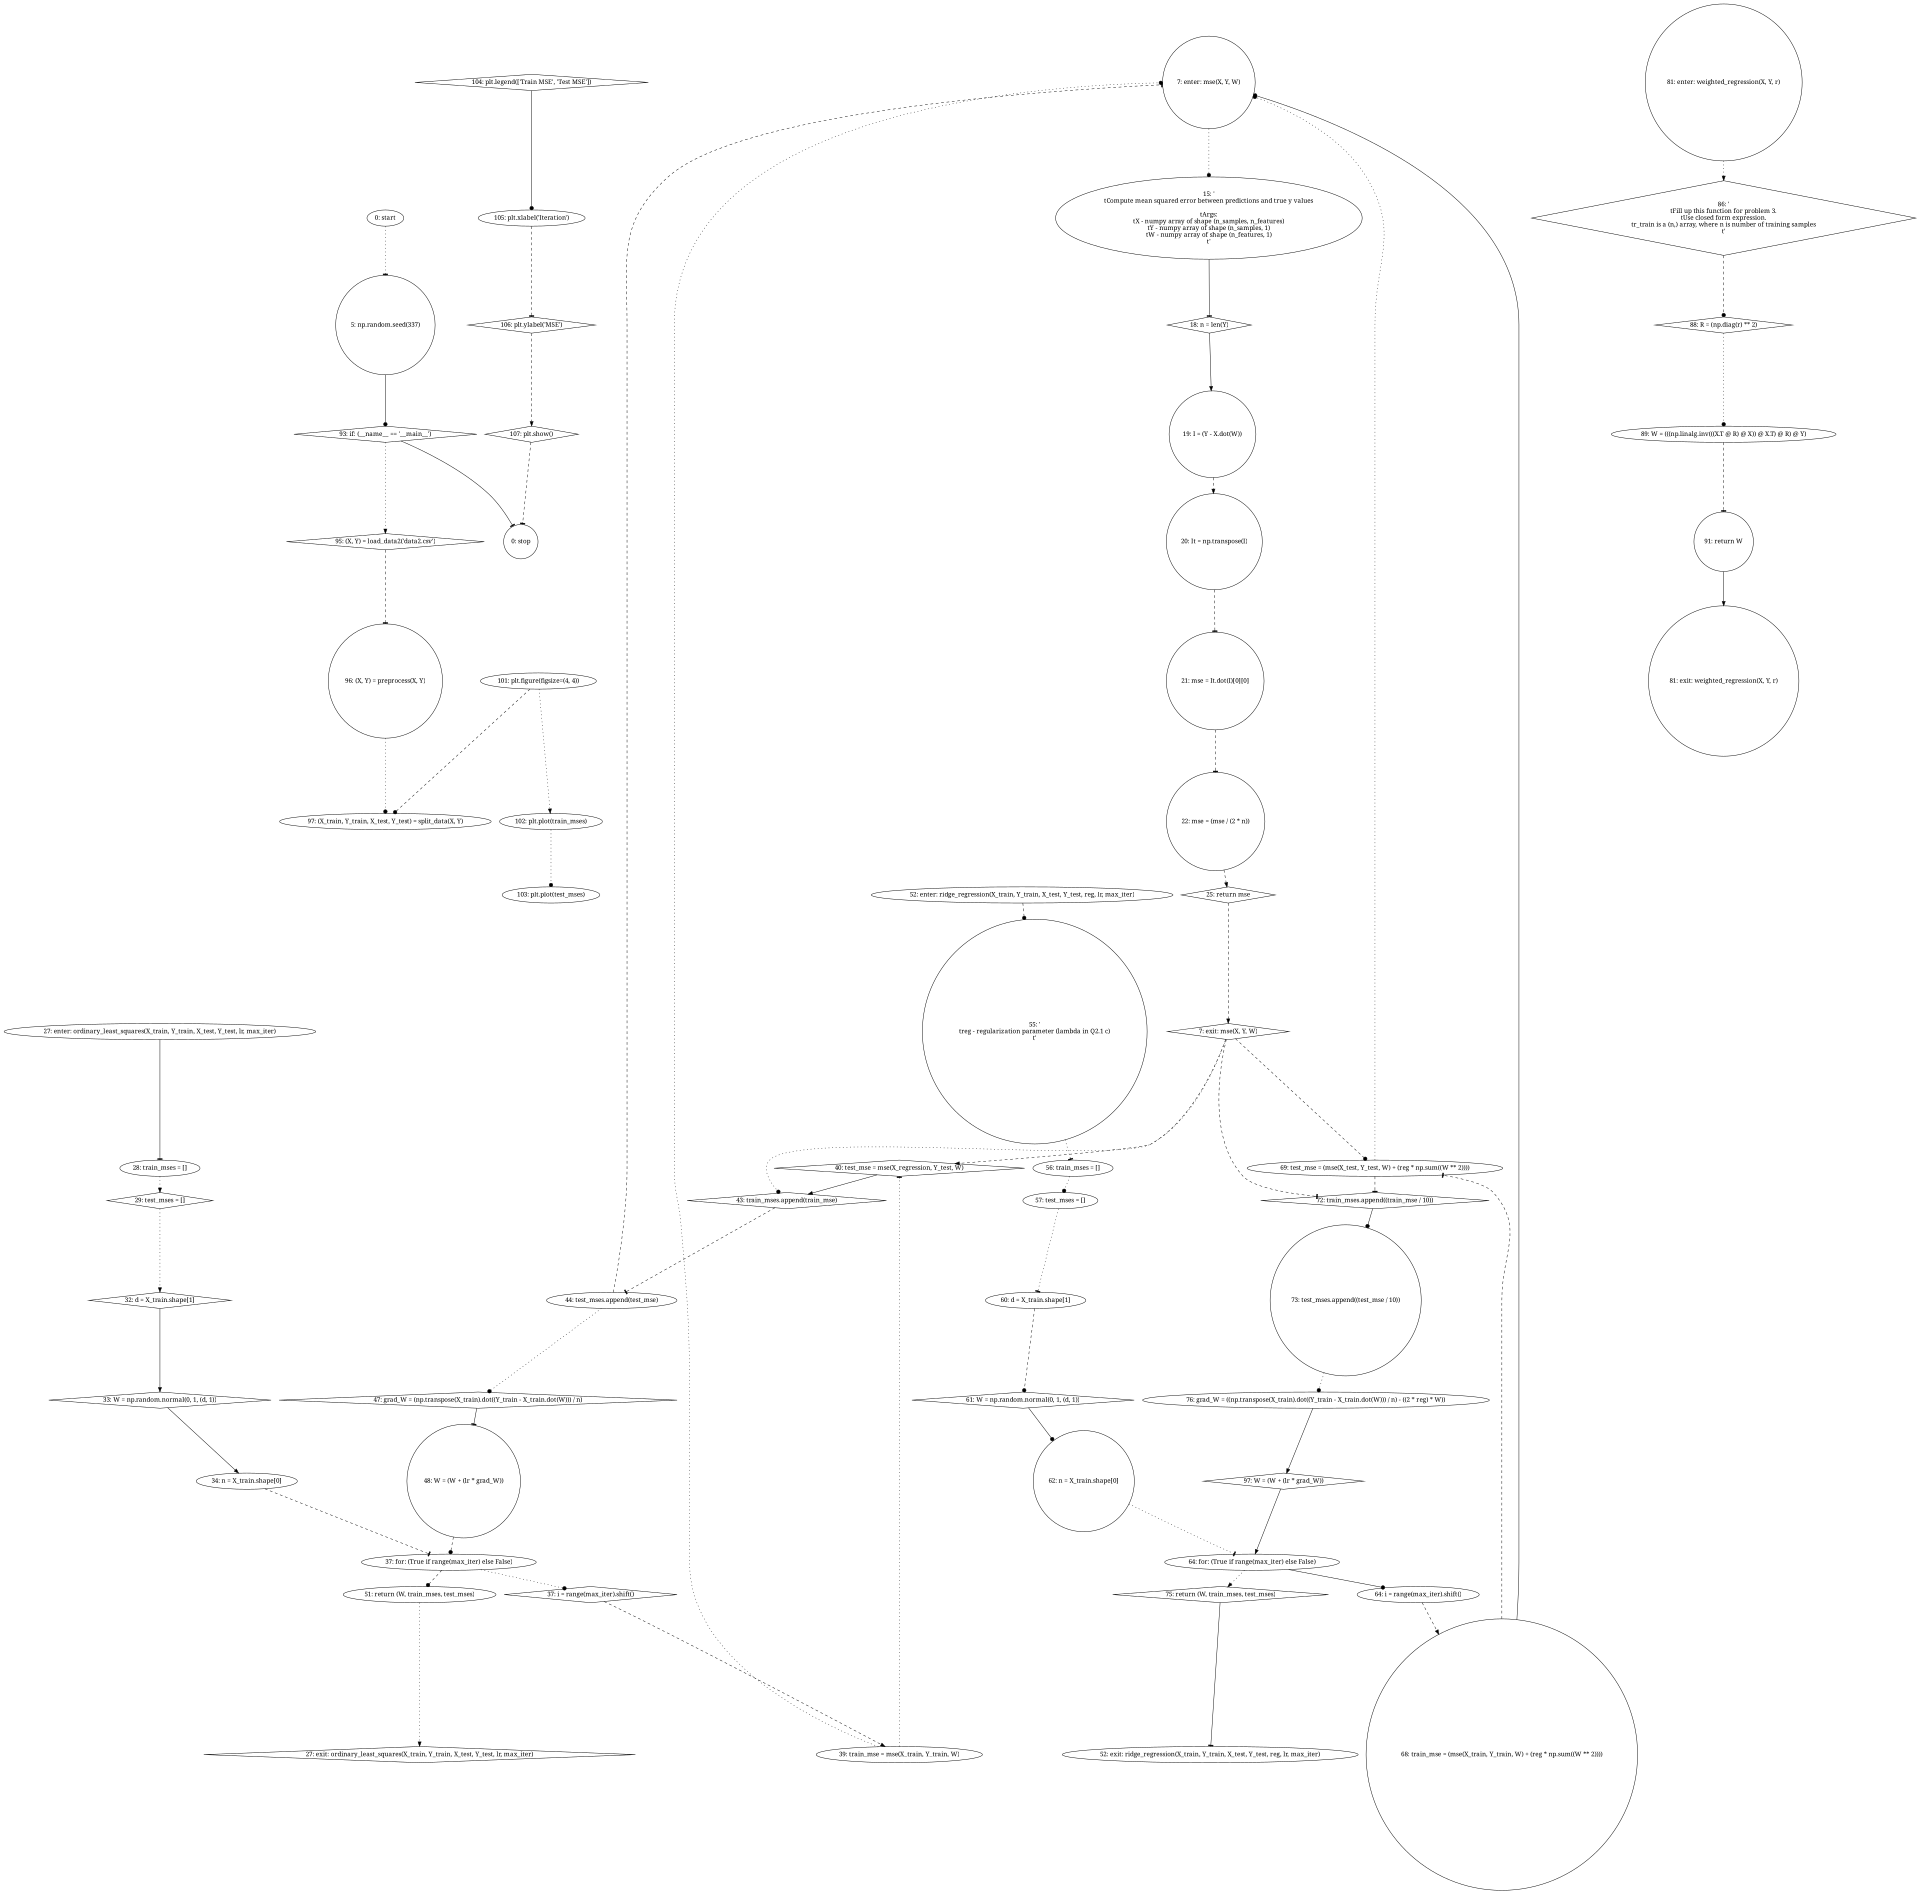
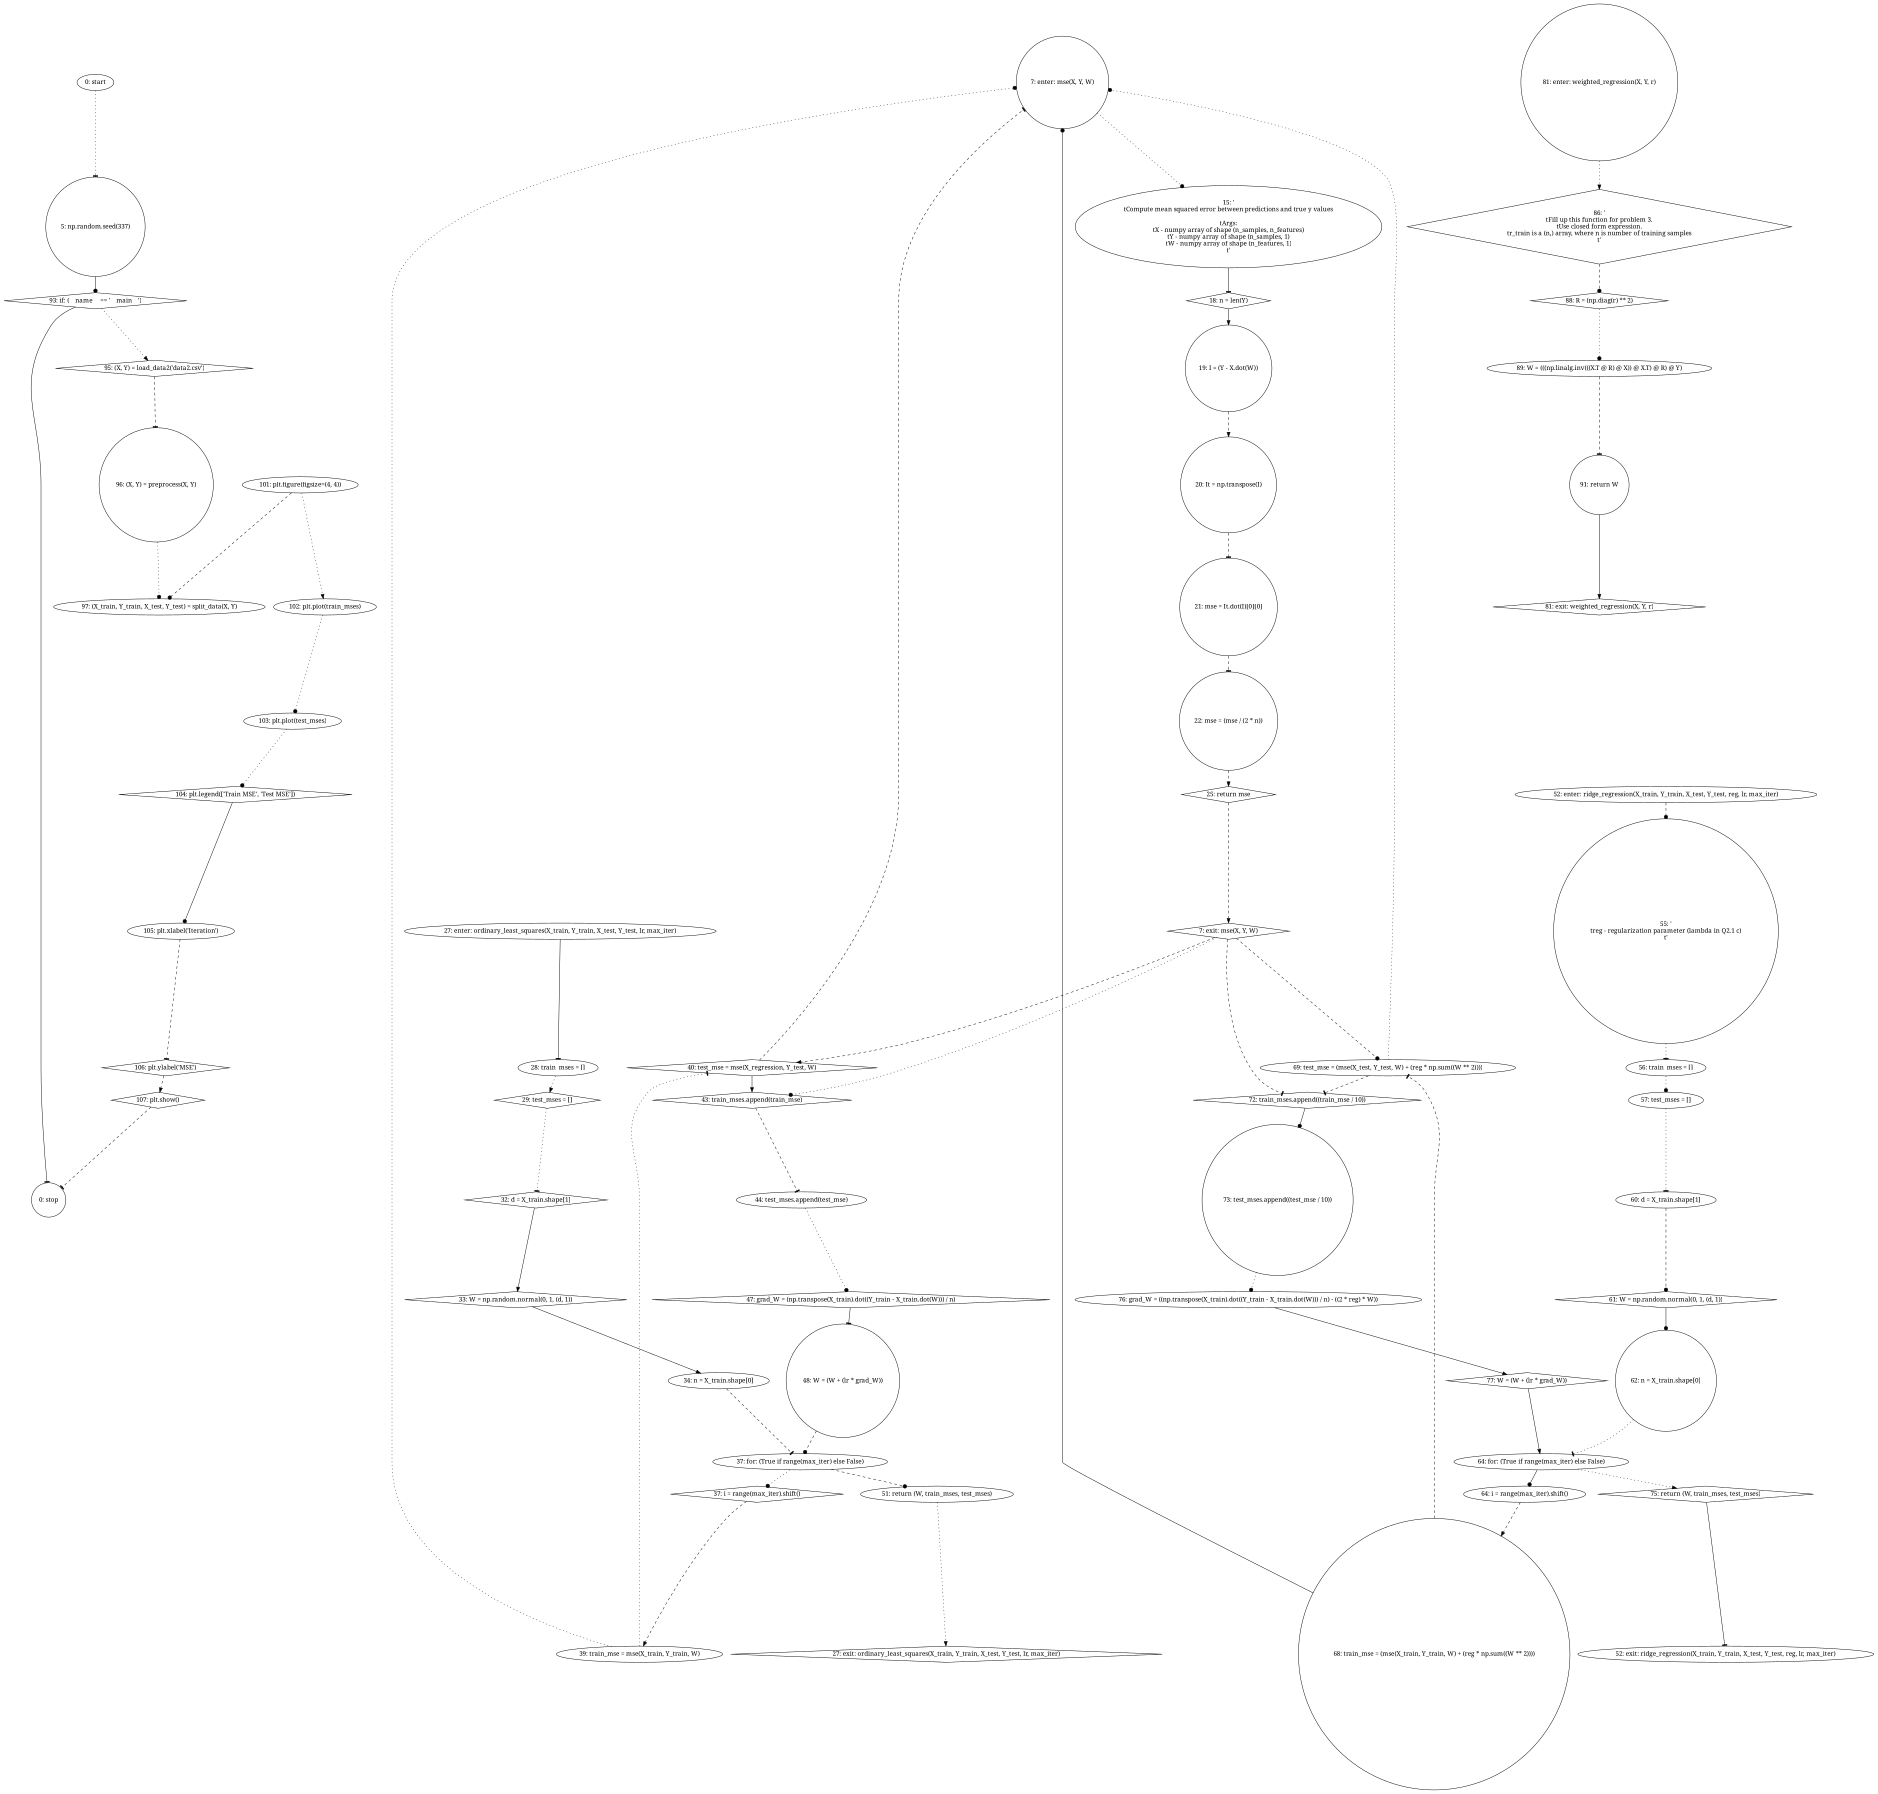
edge "44: test_mses.append(test_mse)" -> "7: enter: mse(X, Y, W)": now "40: test_mse = mse(X_regression, Y_test, W)" -> "7: enter: mse(X, Y, W)"
node "81: exit: weighted_regression(X, Y, r)": shape circle -> diamond
edge "103: plt.plot(test_mses)" -> "104: plt.legend(['Train MSE', 'Test MSE'])": added
edge "29: test_mses = []" -> "32: d = X_train.shape[1]": arrowhead normal -> tee
node "97: W = (W + (lr * grad_W))": label "97: W = (W + (lr * grad_W))" -> "77: W = (W + (lr * grad_W))"
